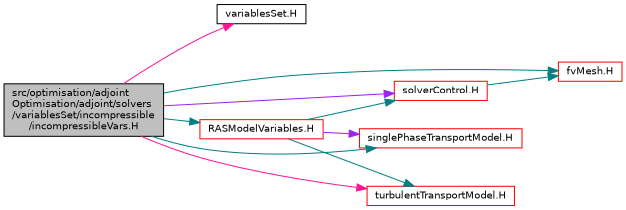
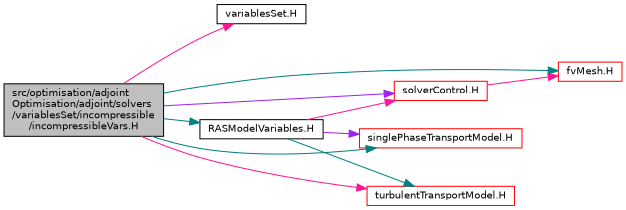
edge "solverControl.H" -> "fvMesh.H": color teal -> deeppink
edge "RASModelVariables.H" -> "solverControl.H": color teal -> deeppink
node "RASModelVariables.H": color red -> black
